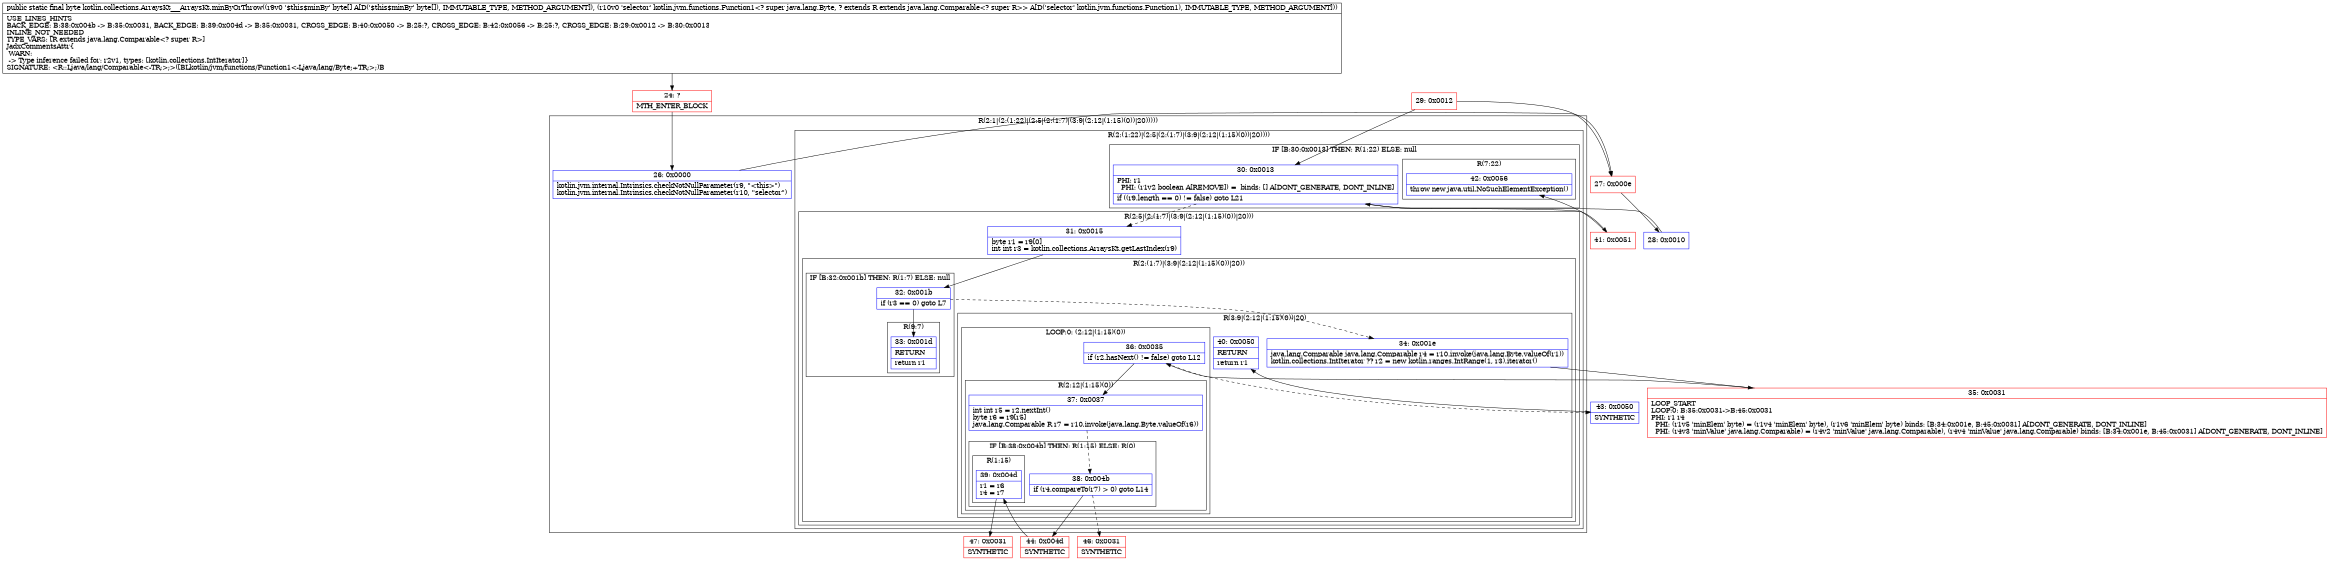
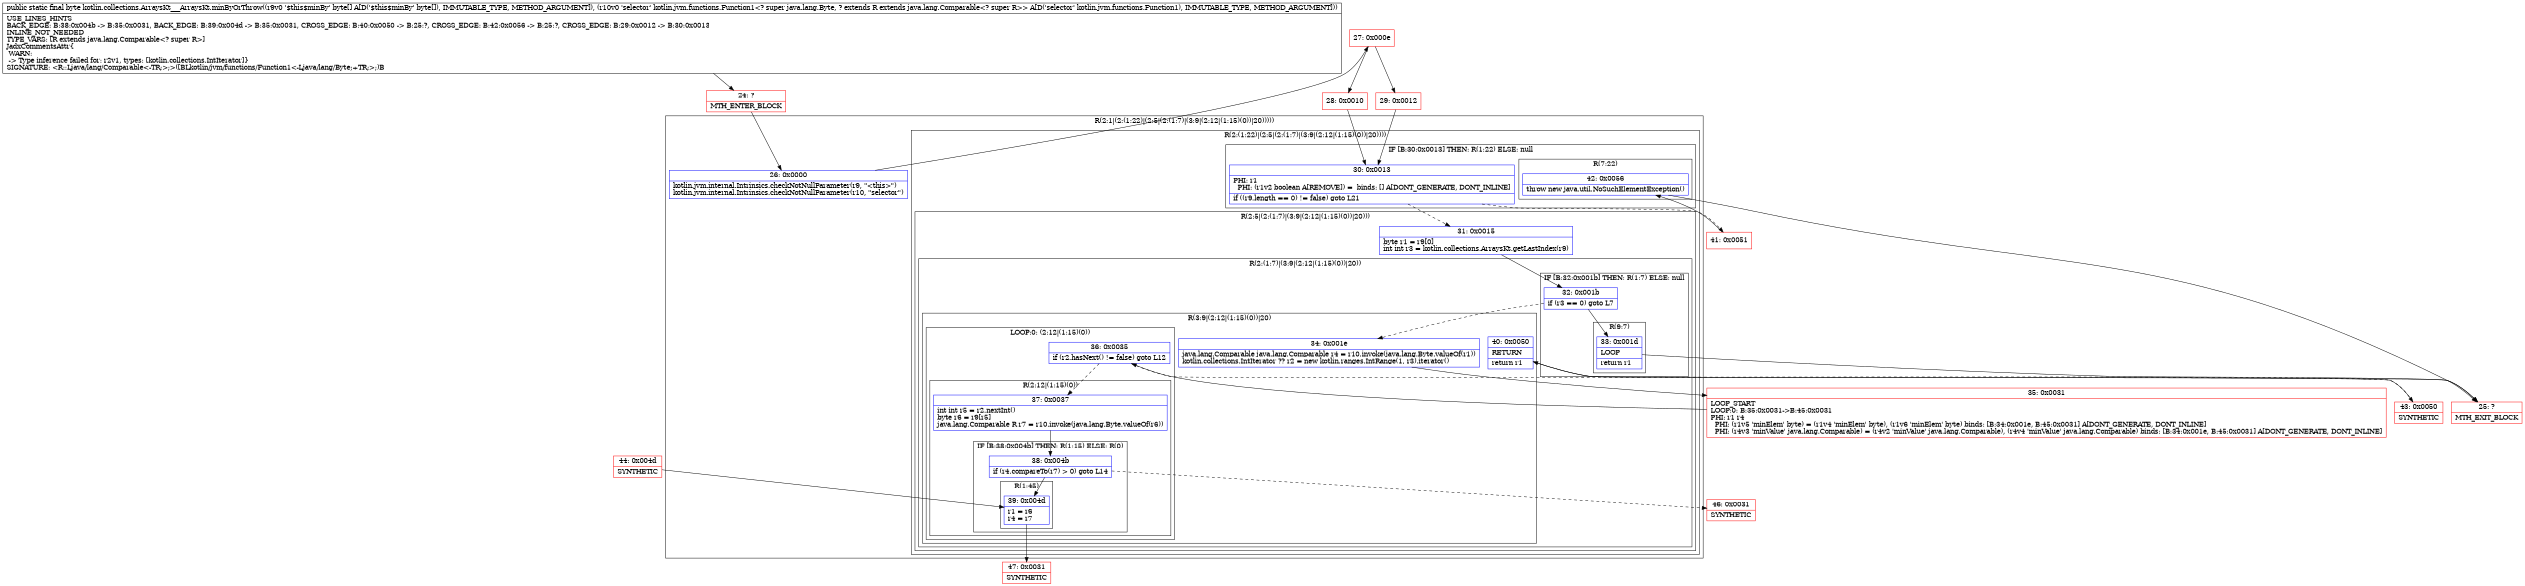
edge "29: 0x0012" -> "27: 0x000e": reversed
edge "30: 0x0013" -> "41: 0x0051": style solid -> dashed
node "28: 0x0010": color blue -> red
node "33: 0x001d": text "RETURN" -> "LOOP"
edge "36: 0x0035" -> "37: 0x0037": style solid -> dashed
node "43: 0x0050": color blue -> red
node "25: ?": added
edge "37: 0x0037" -> "38: 0x004b": style dashed -> solid
cluster "R(1:15)": label "R(1:15)" -> "R(1:45)"
edge "38: 0x004b" -> "44: 0x004d": now "38: 0x004b" -> "39: 0x004d"
